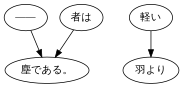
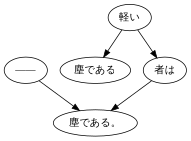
edge "軽い" -> "者は": added
node "羽より": label "羽より" -> "塵である"
